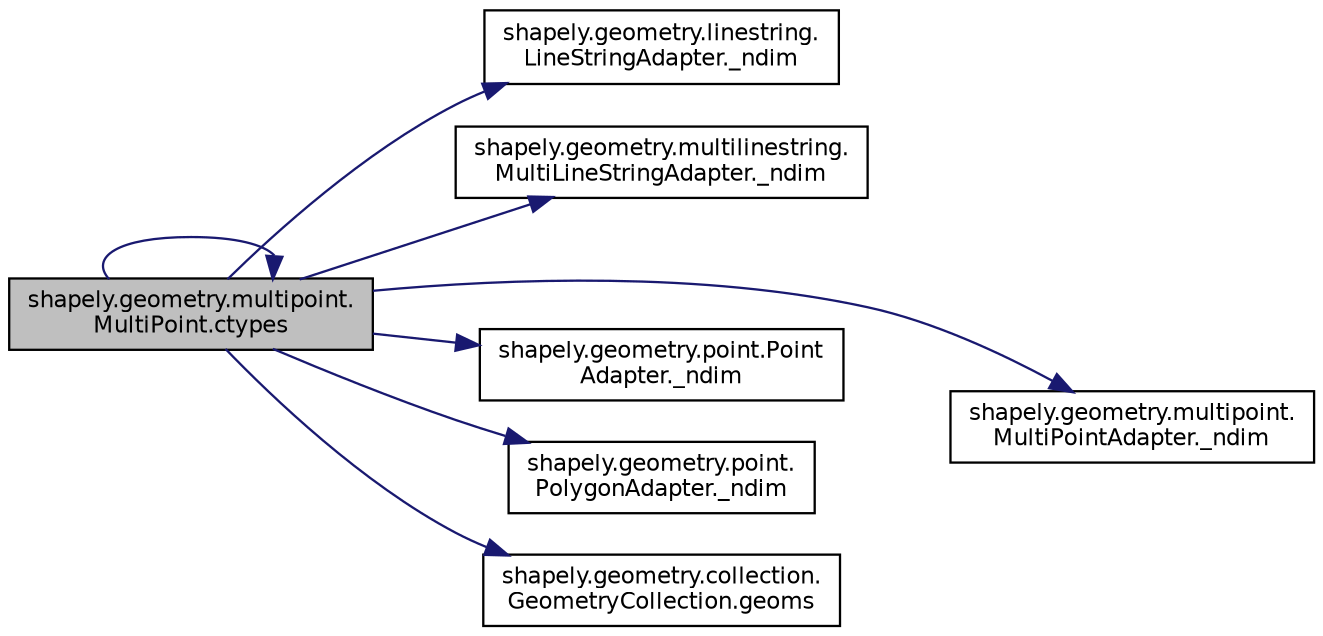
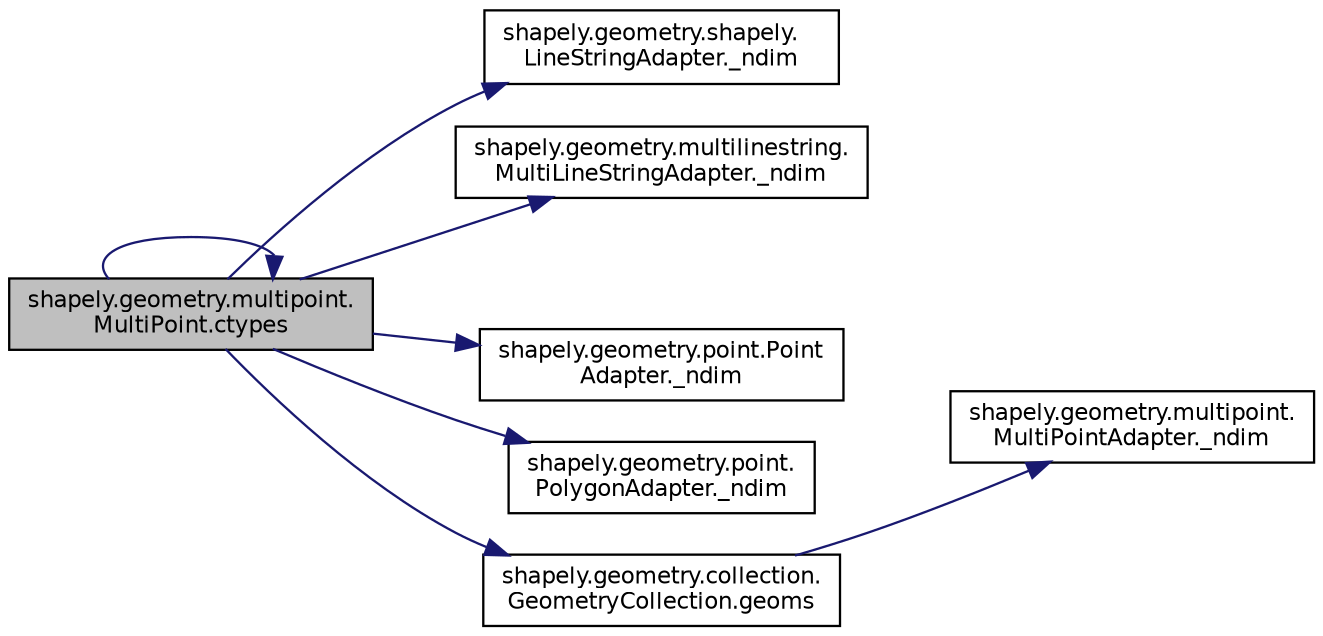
node "shapely.geometry.linestring. LineStringAdapter._ndim": label "shapely.geometry.linestring. LineStringAdapter._ndim" -> "shapely.geometry.shapely. LineStringAdapter._ndim"
edge "shapely.geometry.multipoint. MultiPoint.ctypes" -> "shapely.geometry.multipoint. MultiPointAdapter._ndim": now "shapely.geometry.collection. GeometryCollection.geoms" -> "shapely.geometry.multipoint. MultiPointAdapter._ndim"
